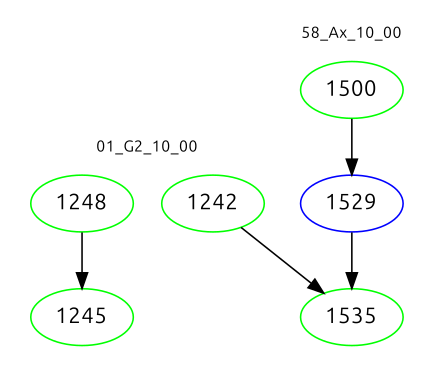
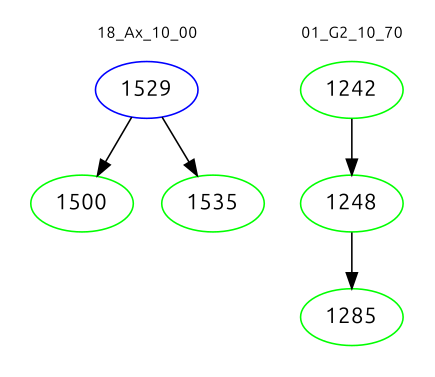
cluster "58_Ax_10_00": label "58_Ax_10_00" -> "18_Ax_10_00"
edge "1500" -> "1529": reversed
cluster "01_G2_10_00": label "01_G2_10_00" -> "01_G2_10_70"
edge "1242" -> "1535": now "1242" -> "1248"
node "1245": label "1245" -> "1285"
